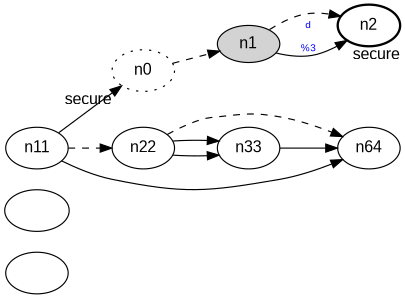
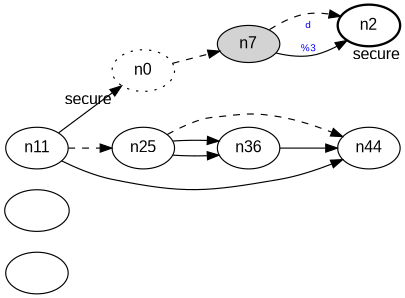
node "n1": label "n1" -> "n7"
node "n22": label "n22" -> "n25"
node "n33": label "n33" -> "n36"
node "n64": label "n64" -> "n44"
